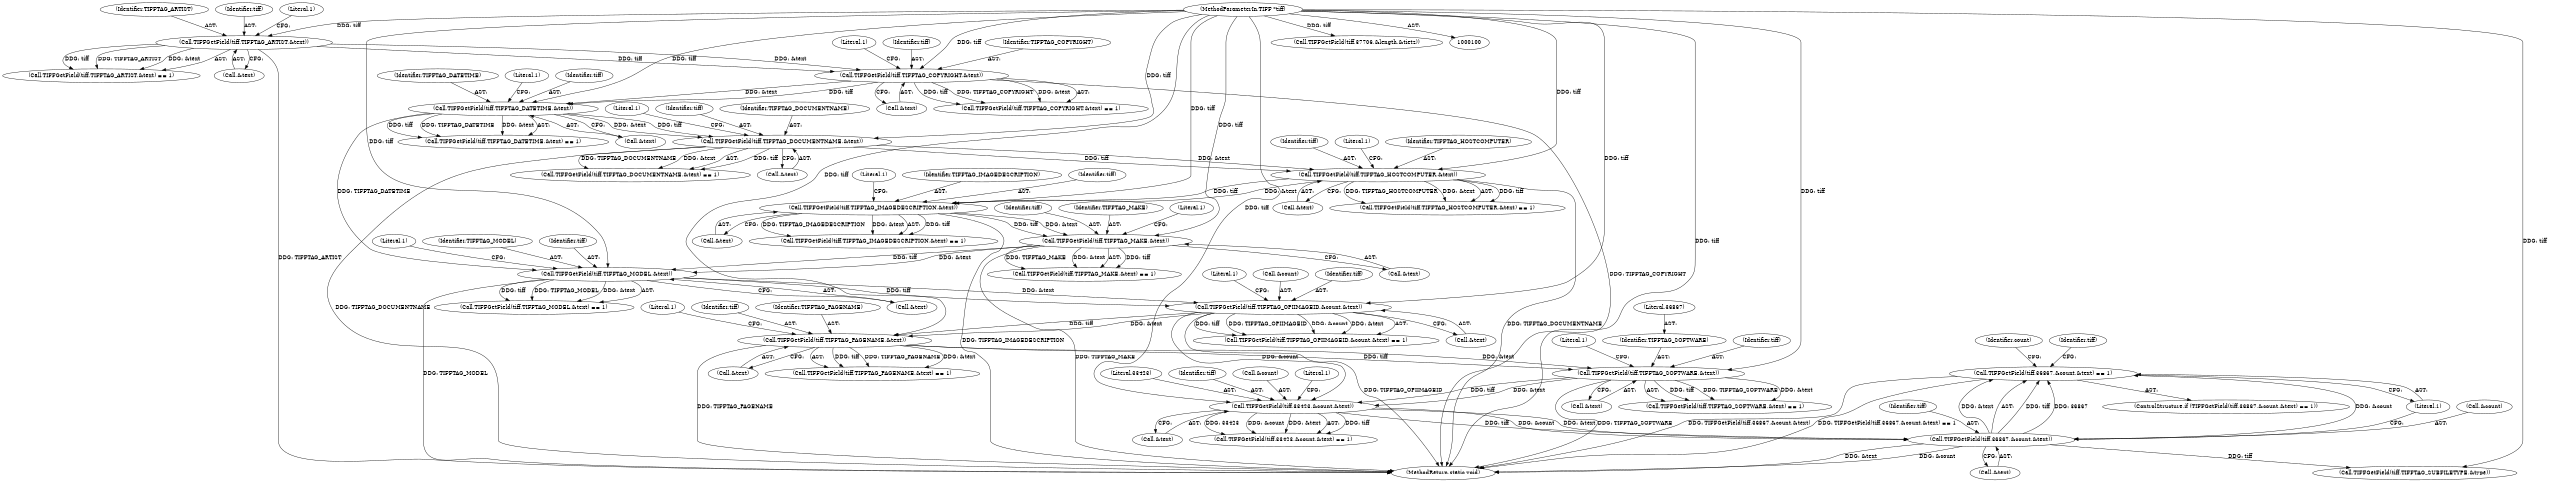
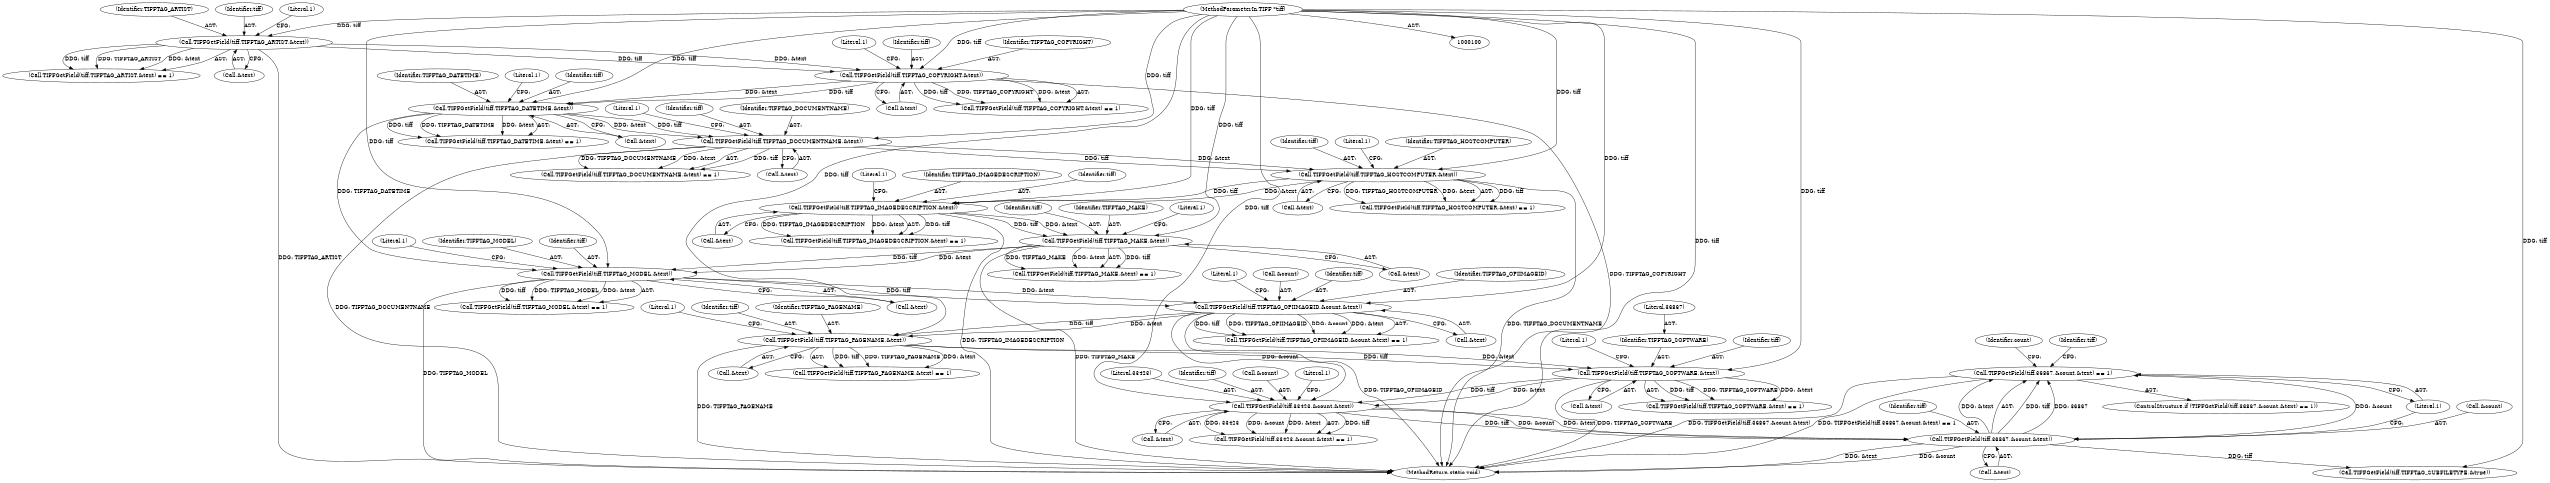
node "(Call,TIFFGetField(tiff,37706,&length,&tietz))": removed
node "(Identifier,TIFFTAG_OPIIMAGEID)": added
